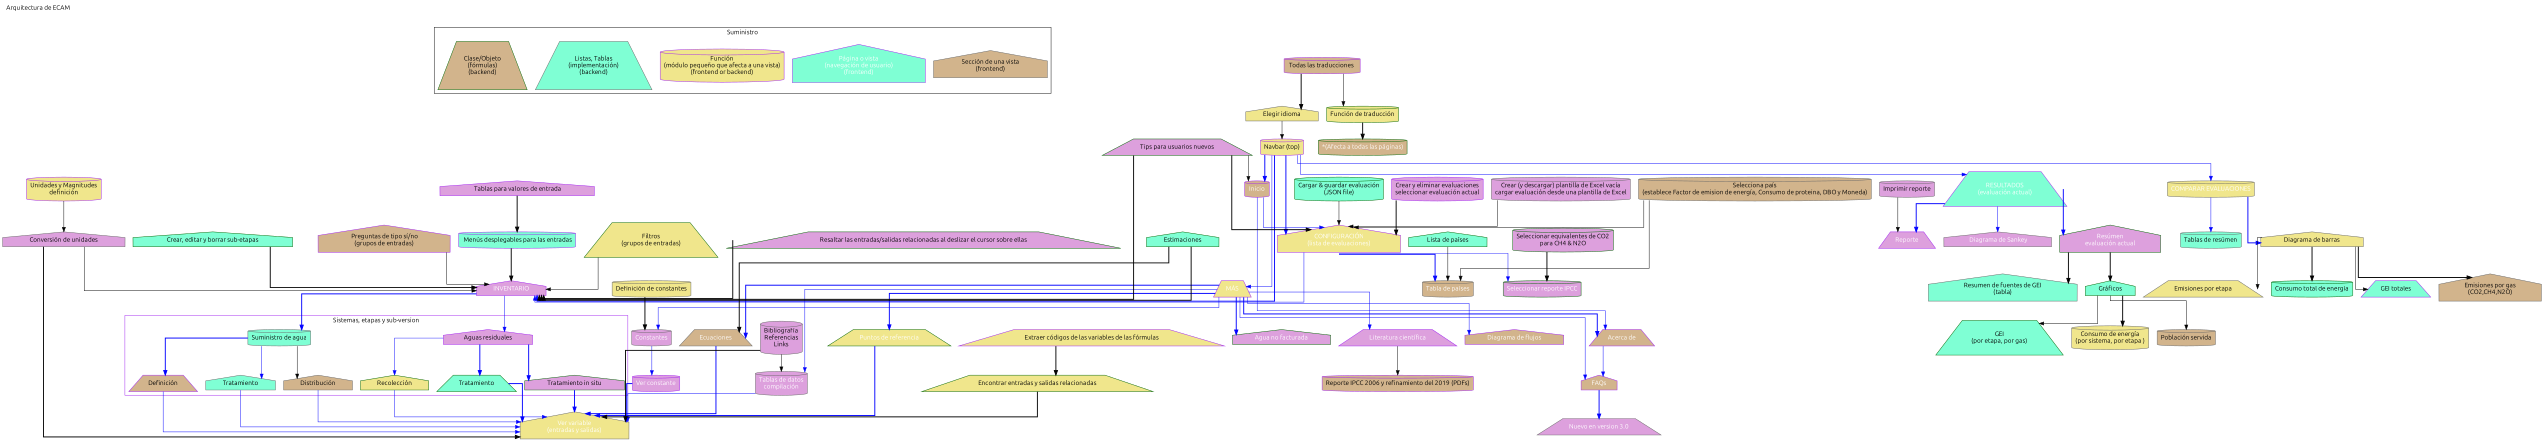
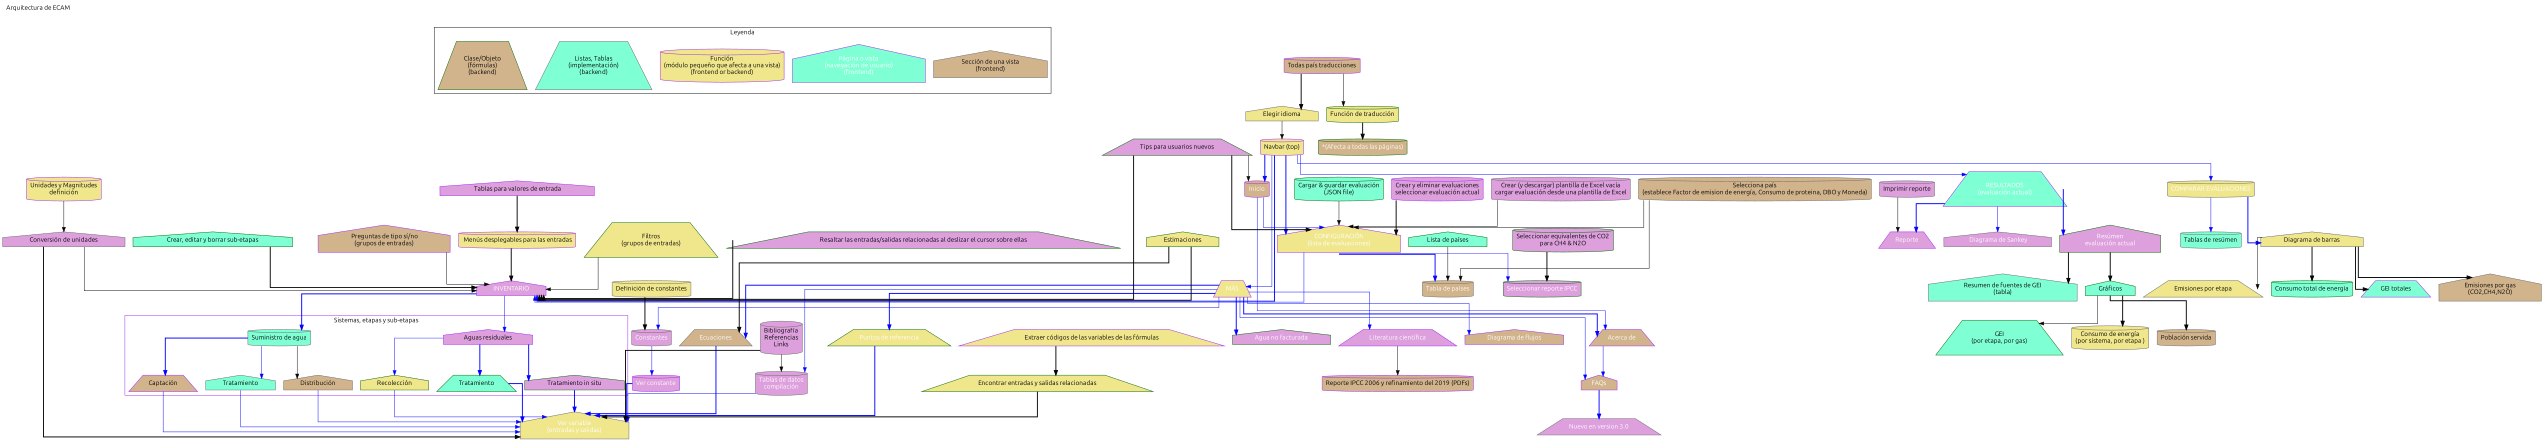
cluster "Suministro": label "Suministro" -> "Leyenda"
node "Todas las traducciones": label "Todas las traducciones" -> "Todas país traducciones"
node "Menús desplegables para las entradas": fillcolor aquamarine -> khaki
node "Estimaciones": fillcolor aquamarine -> khaki
edge "Diagrama de barras" -> "GEI totales": style solid -> bold
edge "Gráficos" -> "Población servida": style solid -> bold
cluster "Sistemas, etapas y sub-version": label "Sistemas, etapas y sub-version" -> "Sistemas, etapas y sub-etapas"
node "Definición": label "Definición" -> "Captación"
